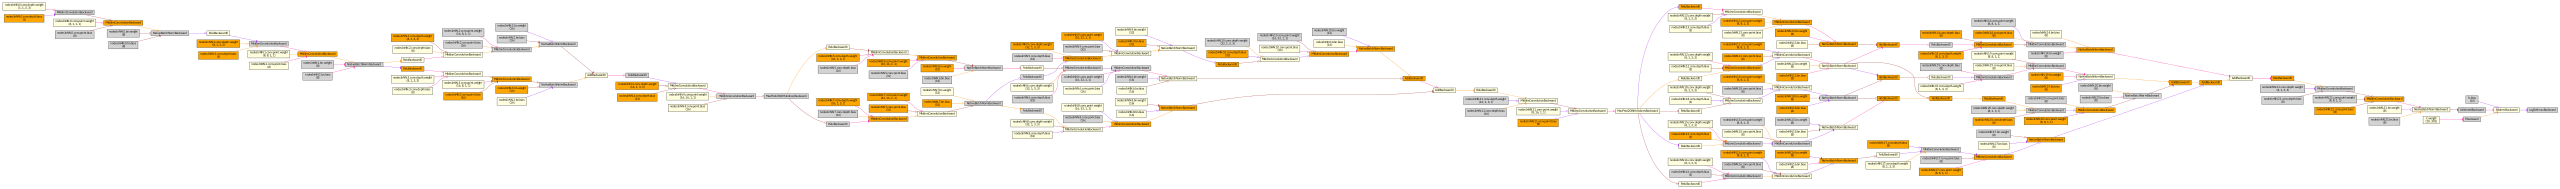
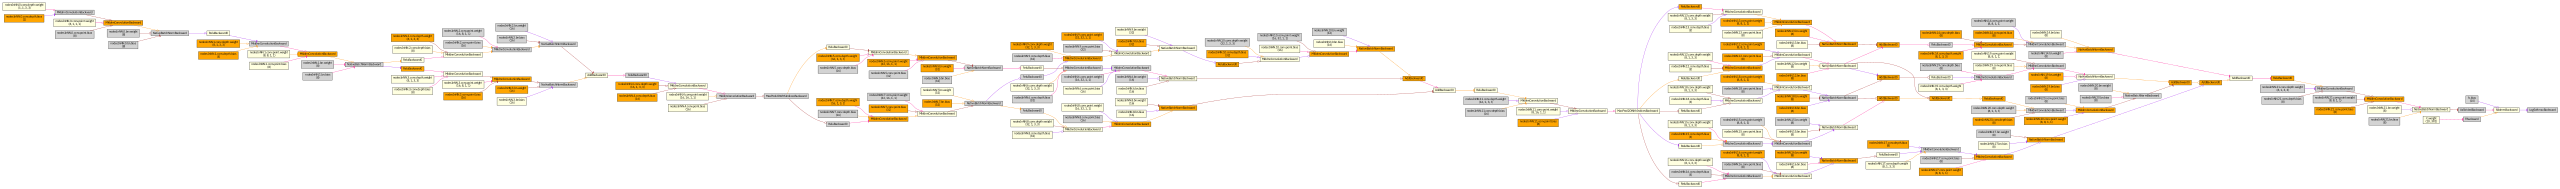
node "nodesInNN.7.conv.point.weight (32, 16, 1, 1)": fillcolor orange -> lightgrey
edge "TBackward" -> "AddmmBackward": arrowhead tee -> onormal
